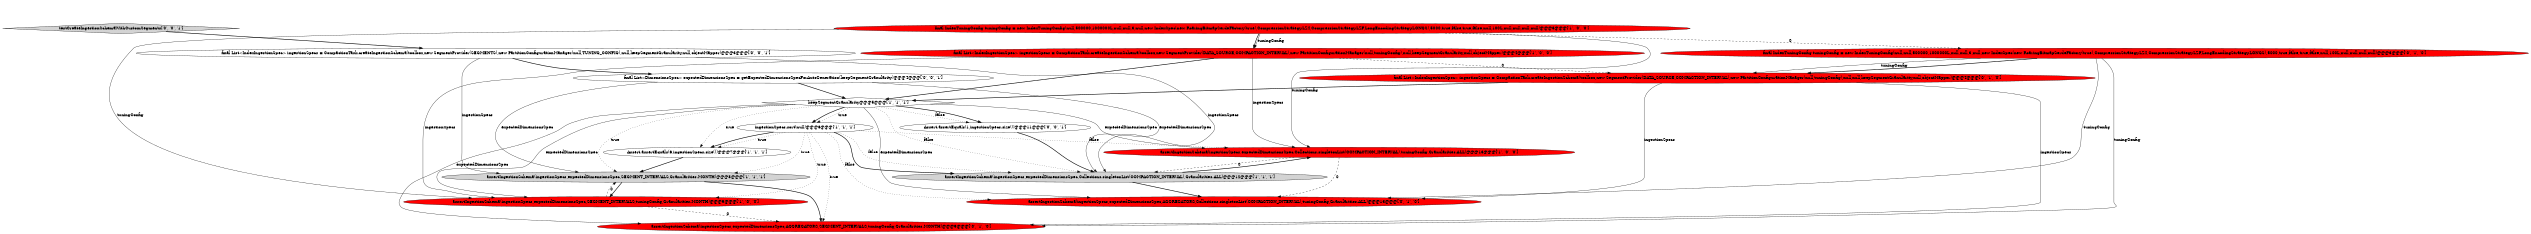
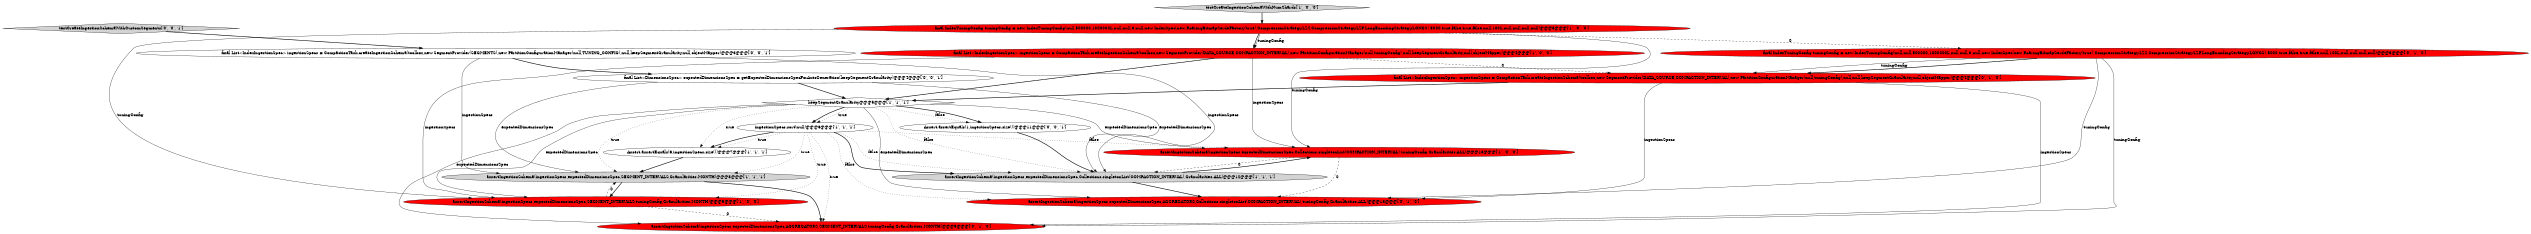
node "testCreateIngestionSchemaWithNumShards['1', '0', '0']": added
